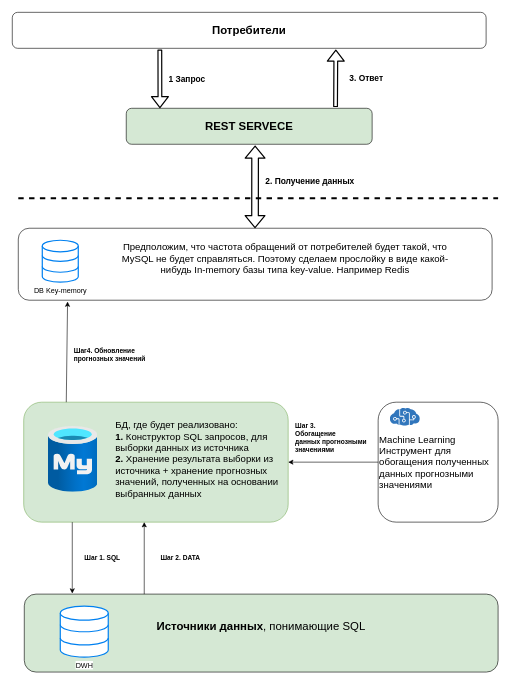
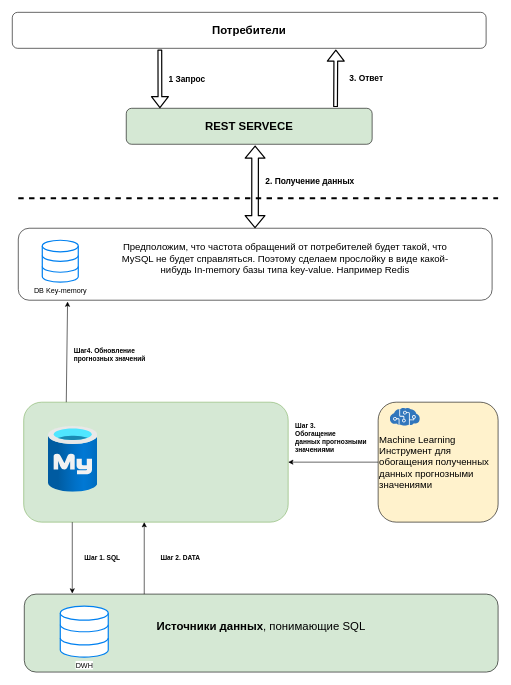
node "БД, где будет реализовано: 1. Конструктор SQL запросов, для выборки данных из источника 2. Хранение результата выборки из источника + хранение прогнозных значений, полученных на основании выбранных данных": removed
node "Machine Learning Инструмент для обогащения полученных данных прогнозными значениями": fillcolor #ffffff -> #fff2cc
